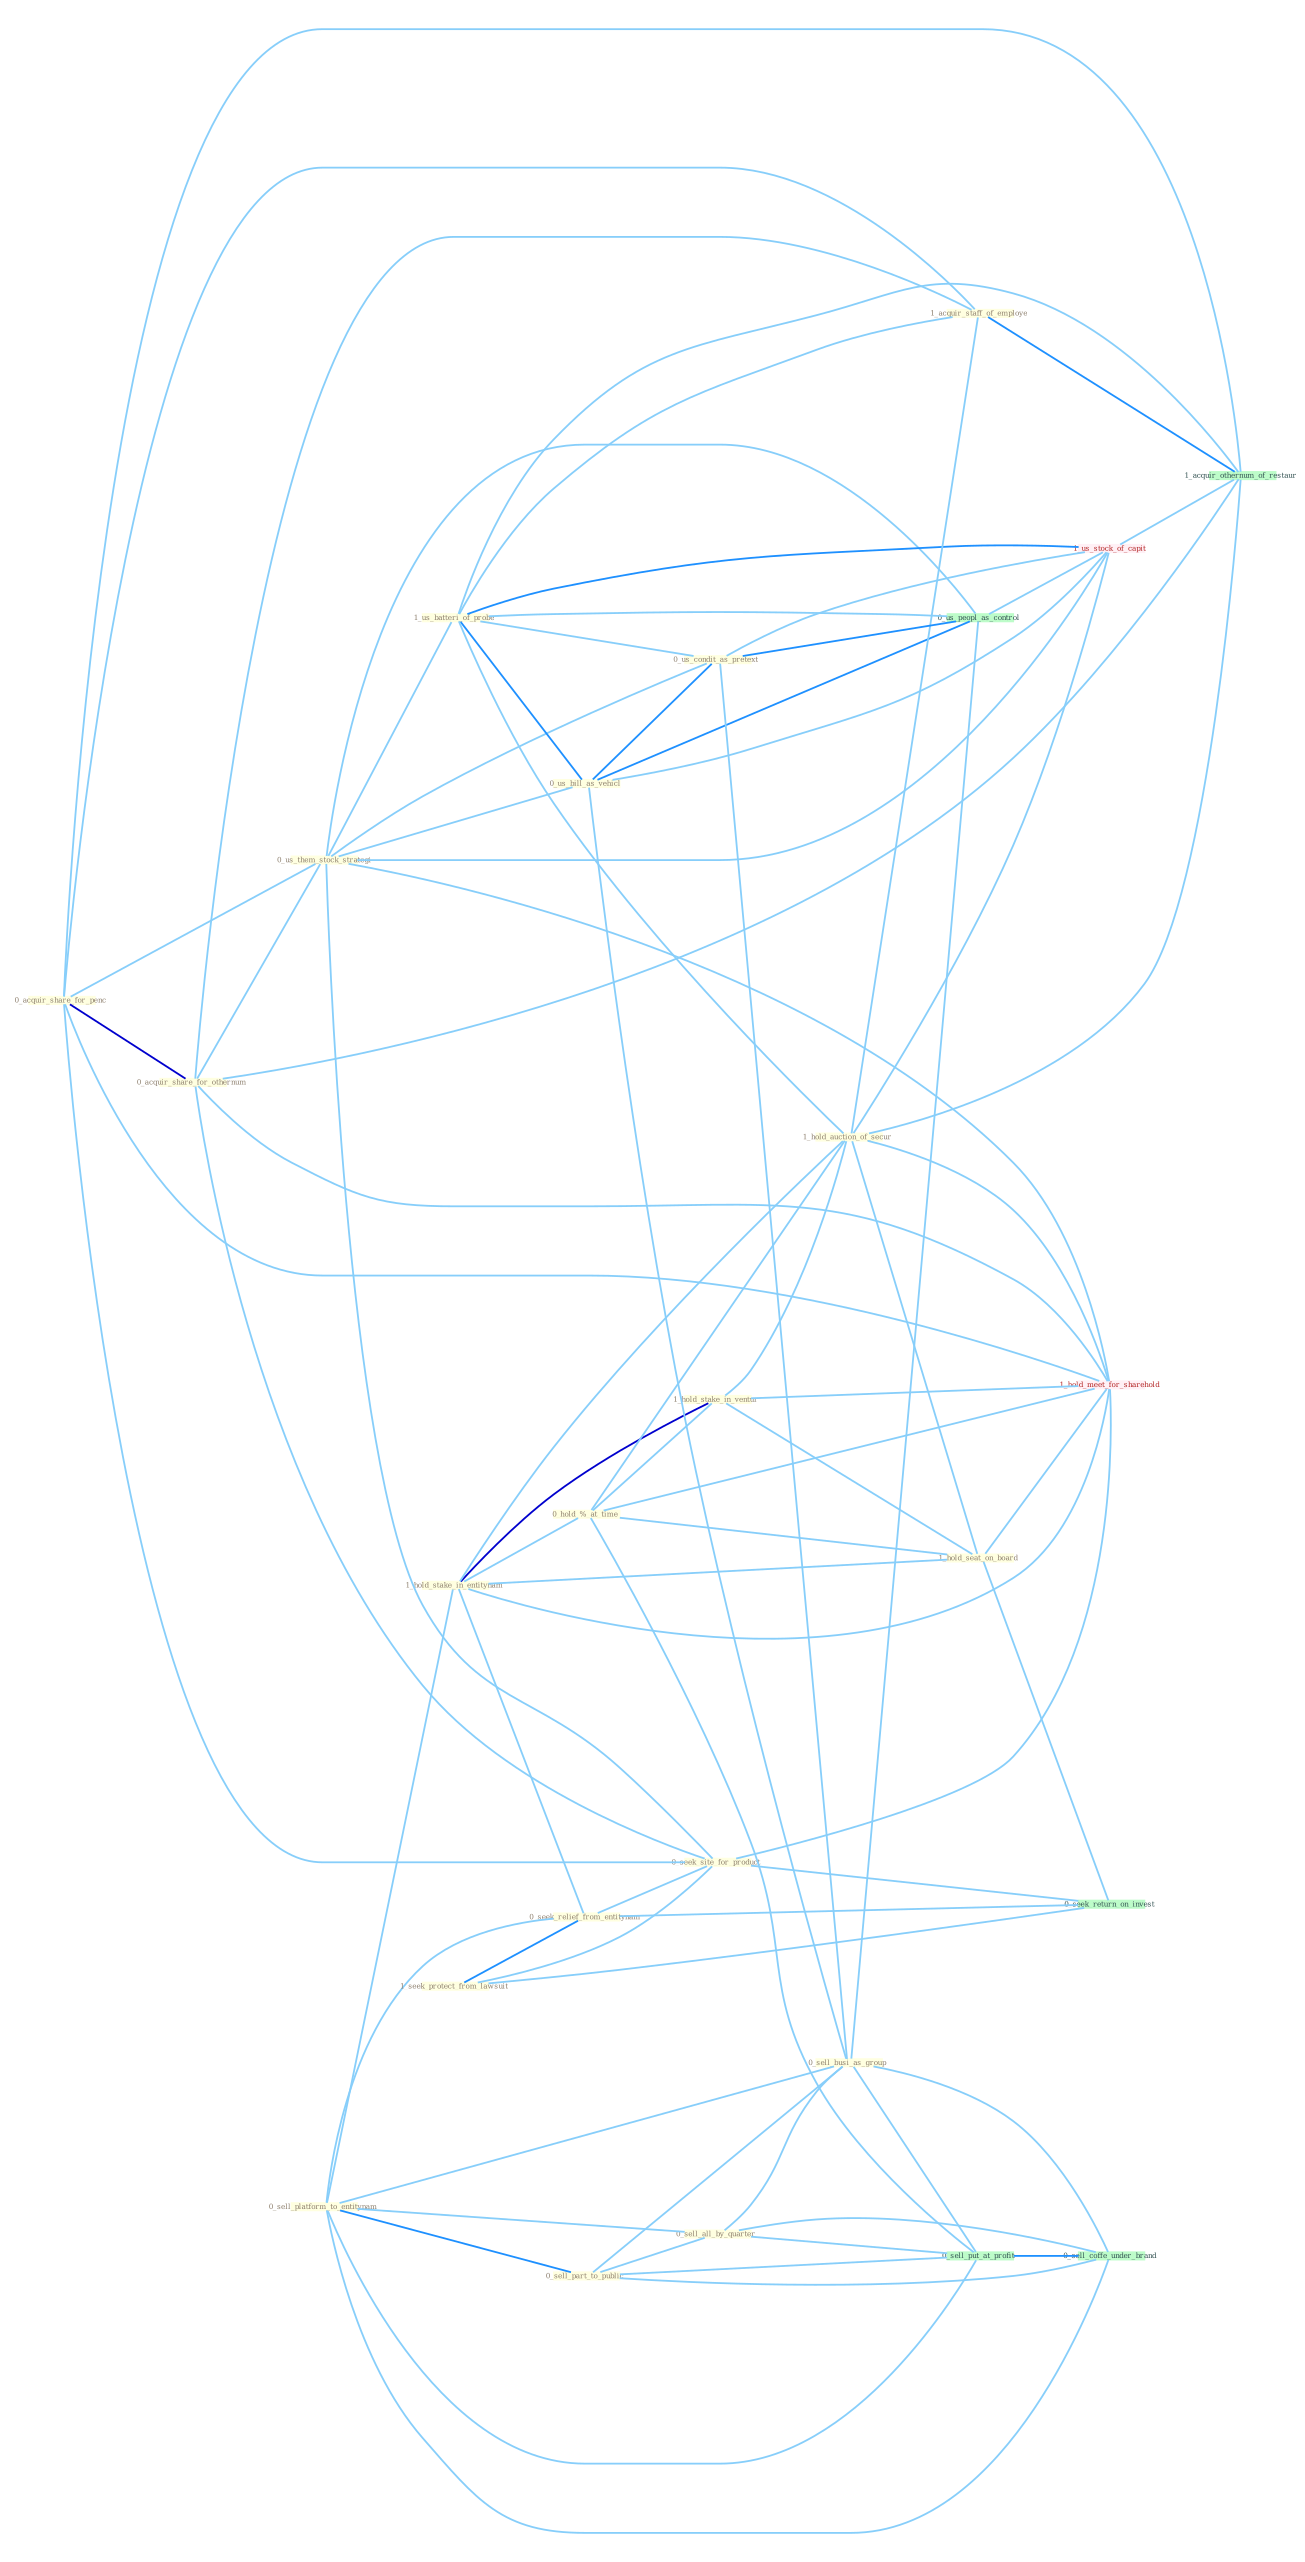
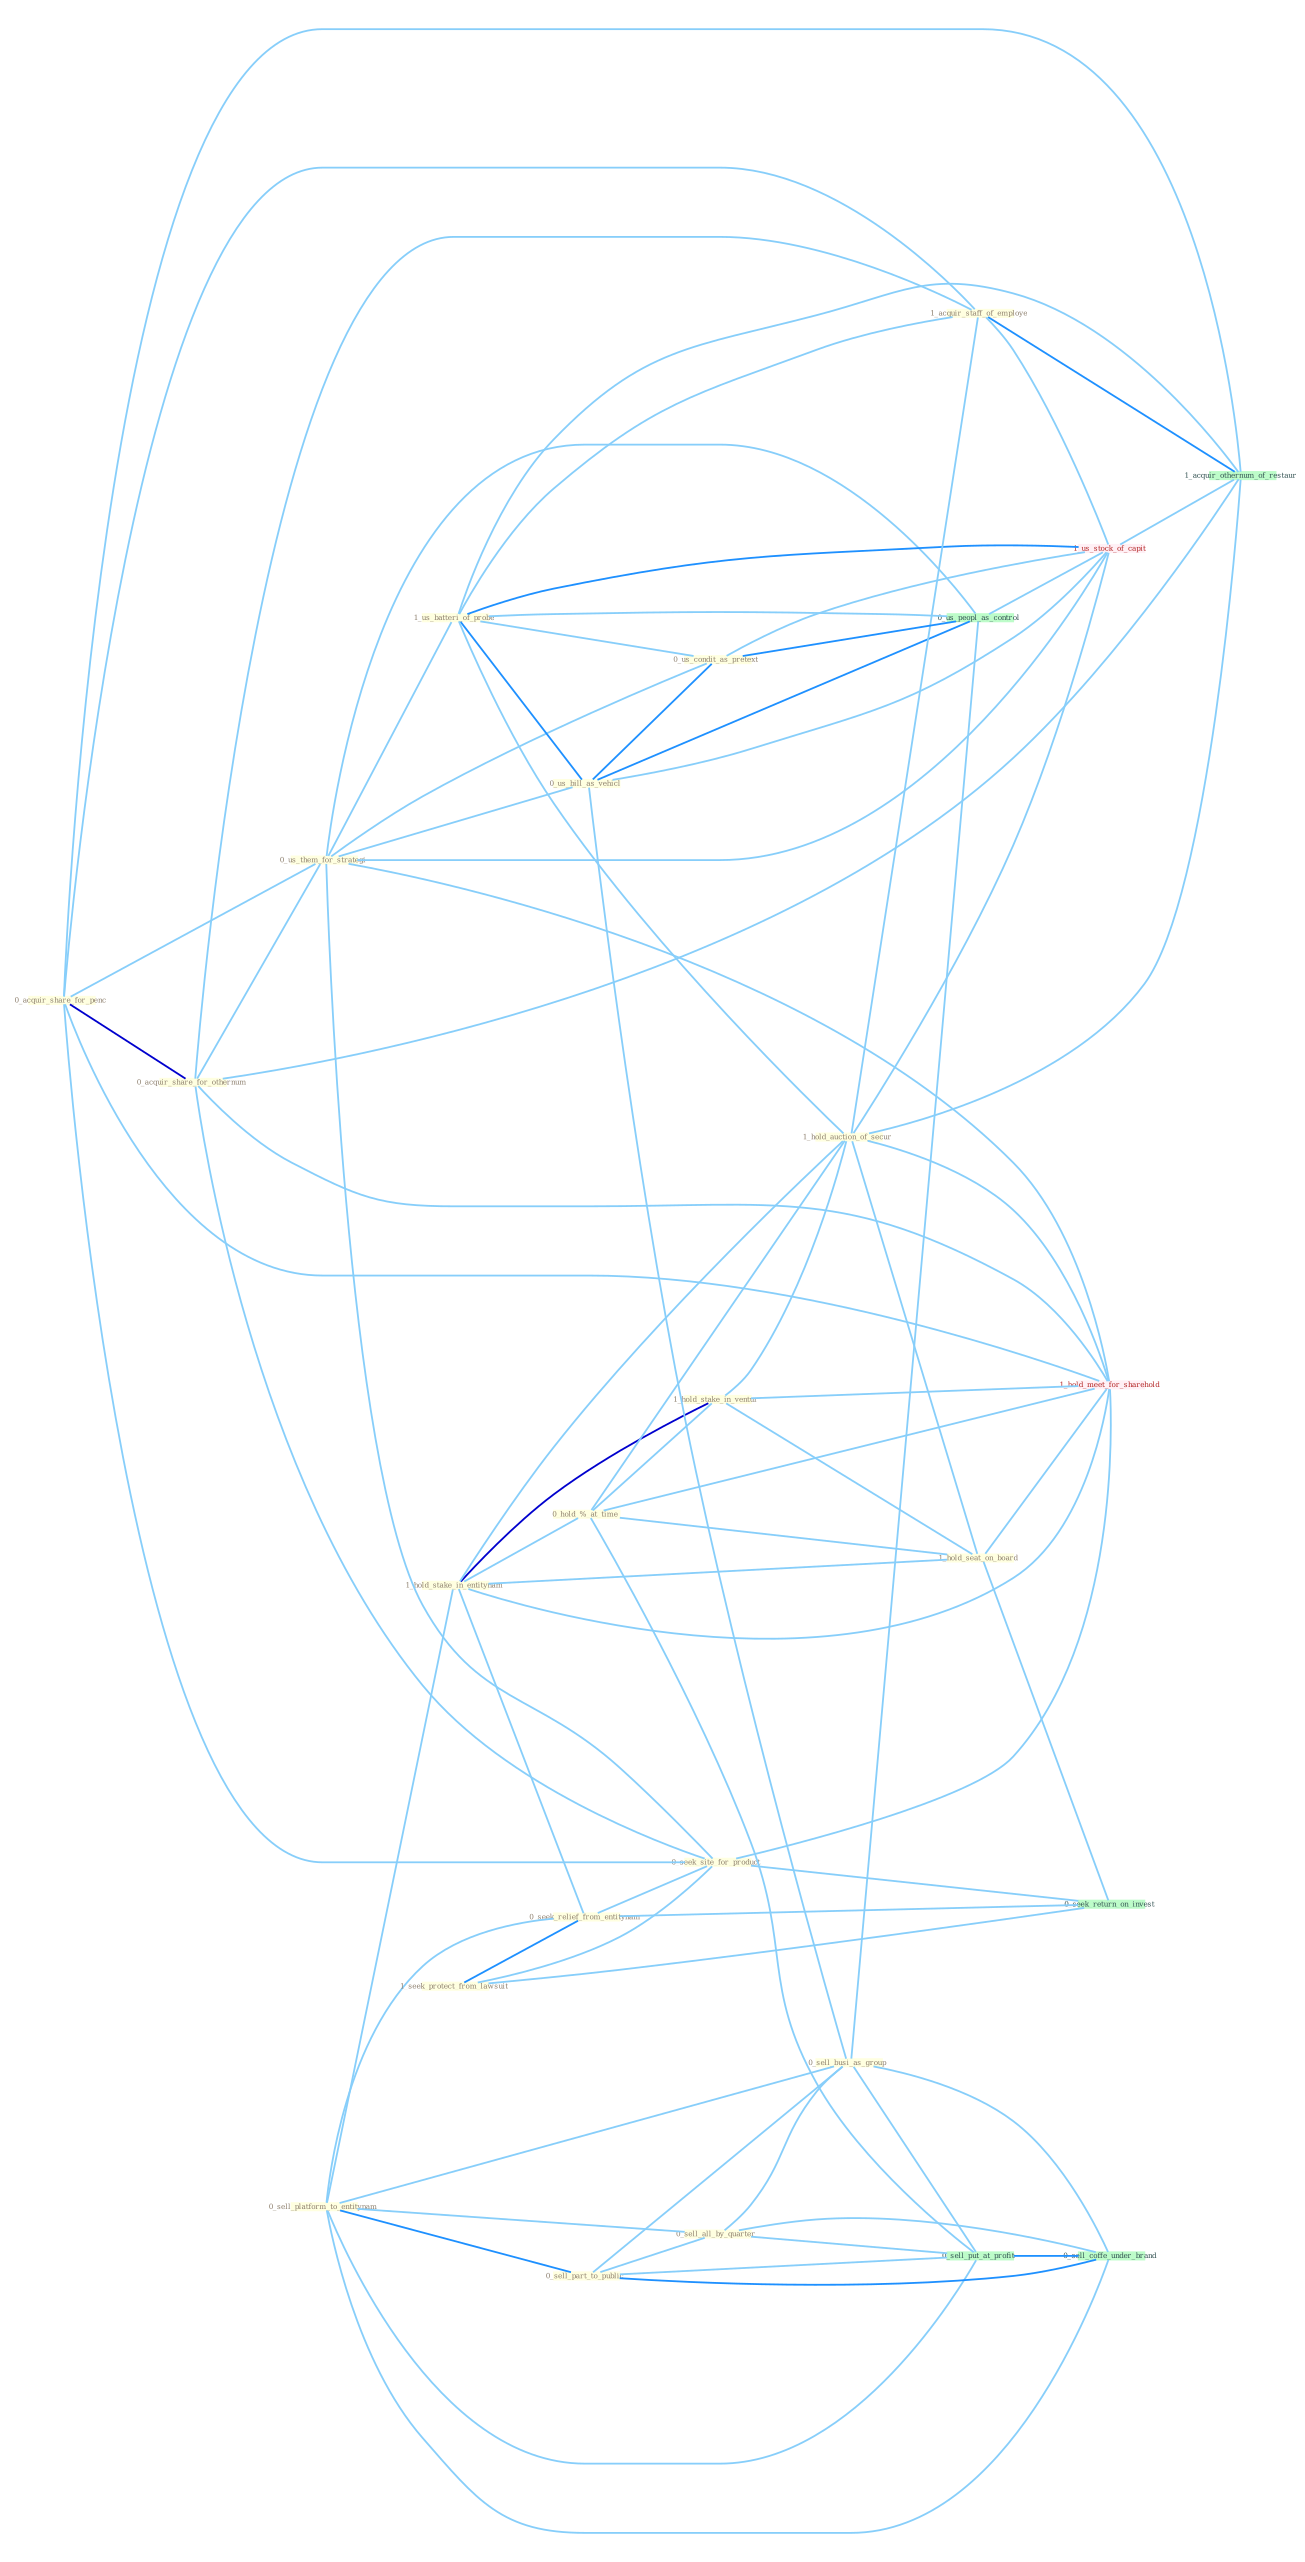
edge "1_acquir_staff_of_employe" -- "1_us_stock_of_capit": added
node "0_us_them_stock_strategi": label "0_us_them_stock_strategi" -> "0_us_them_for_strategi"
edge "0_us_condit_as_pretext" -- "0_sell_busi_as_group": removed
edge "0_sell_coffe_under_brand" -- "0_sell_part_to_public": color #87cefa -> #1e90ff
